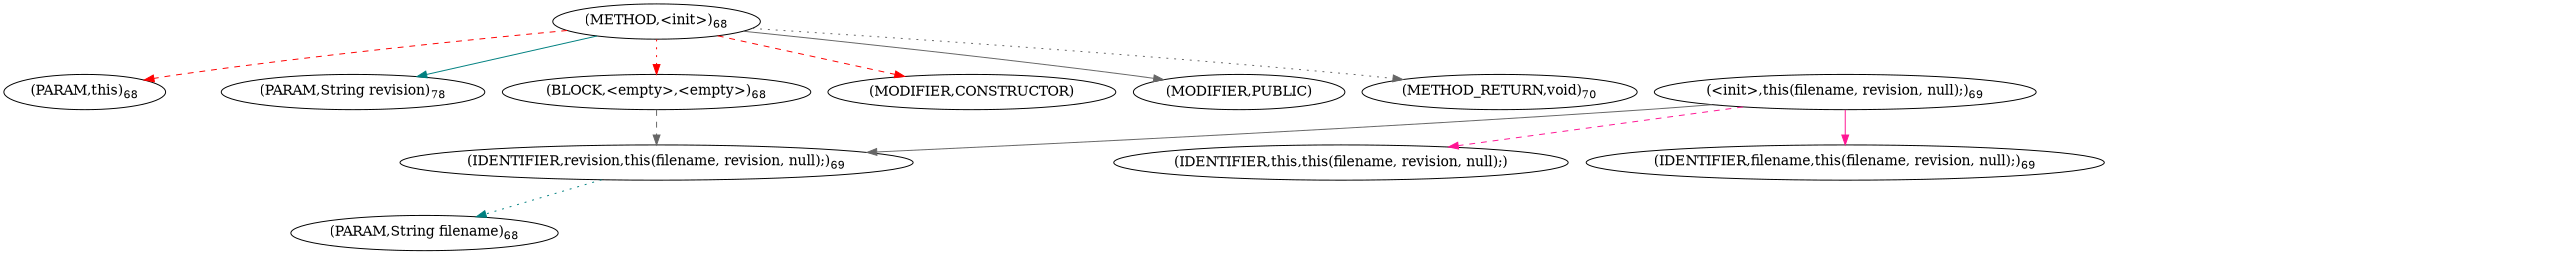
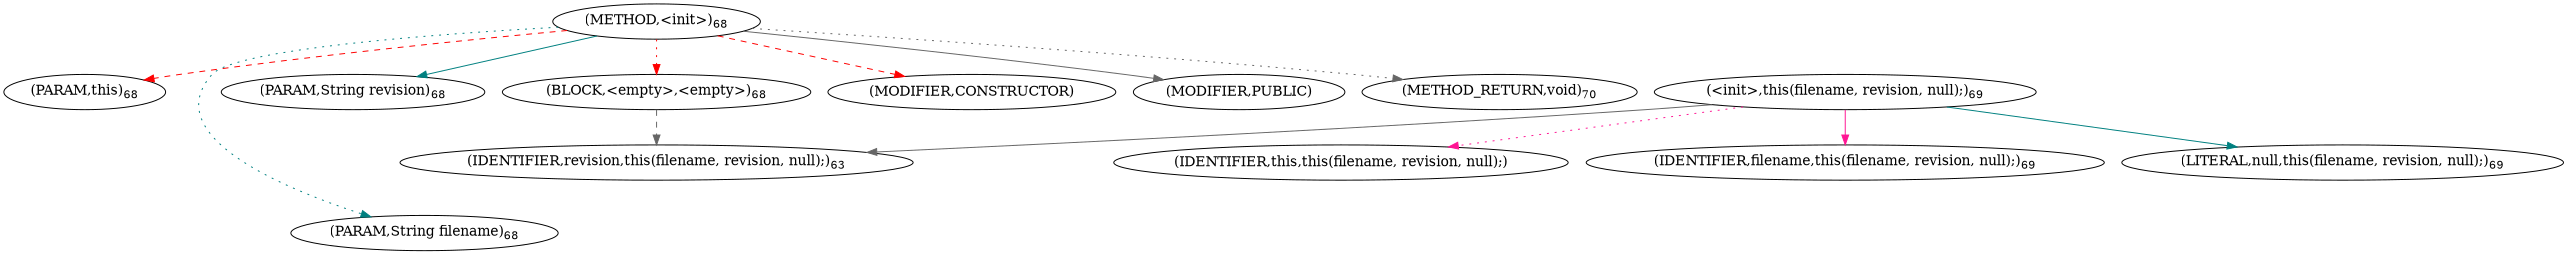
node "(PARAM,String revision)": text "78" -> "68"
edge "(<init>,this(filename, revision, null);)" -> "(IDENTIFIER,this,this(filename, revision, null);)": style dashed -> dotted
node "(IDENTIFIER,revision,this(filename, revision, null);)": text "69" -> "63"
node "(LITERAL,null,this(filename, revision, null);)": added
edge "(IDENTIFIER,revision,this(filename, revision, null);)" -> "(PARAM,String filename)": now "(METHOD,<init>)" -> "(PARAM,String filename)"
